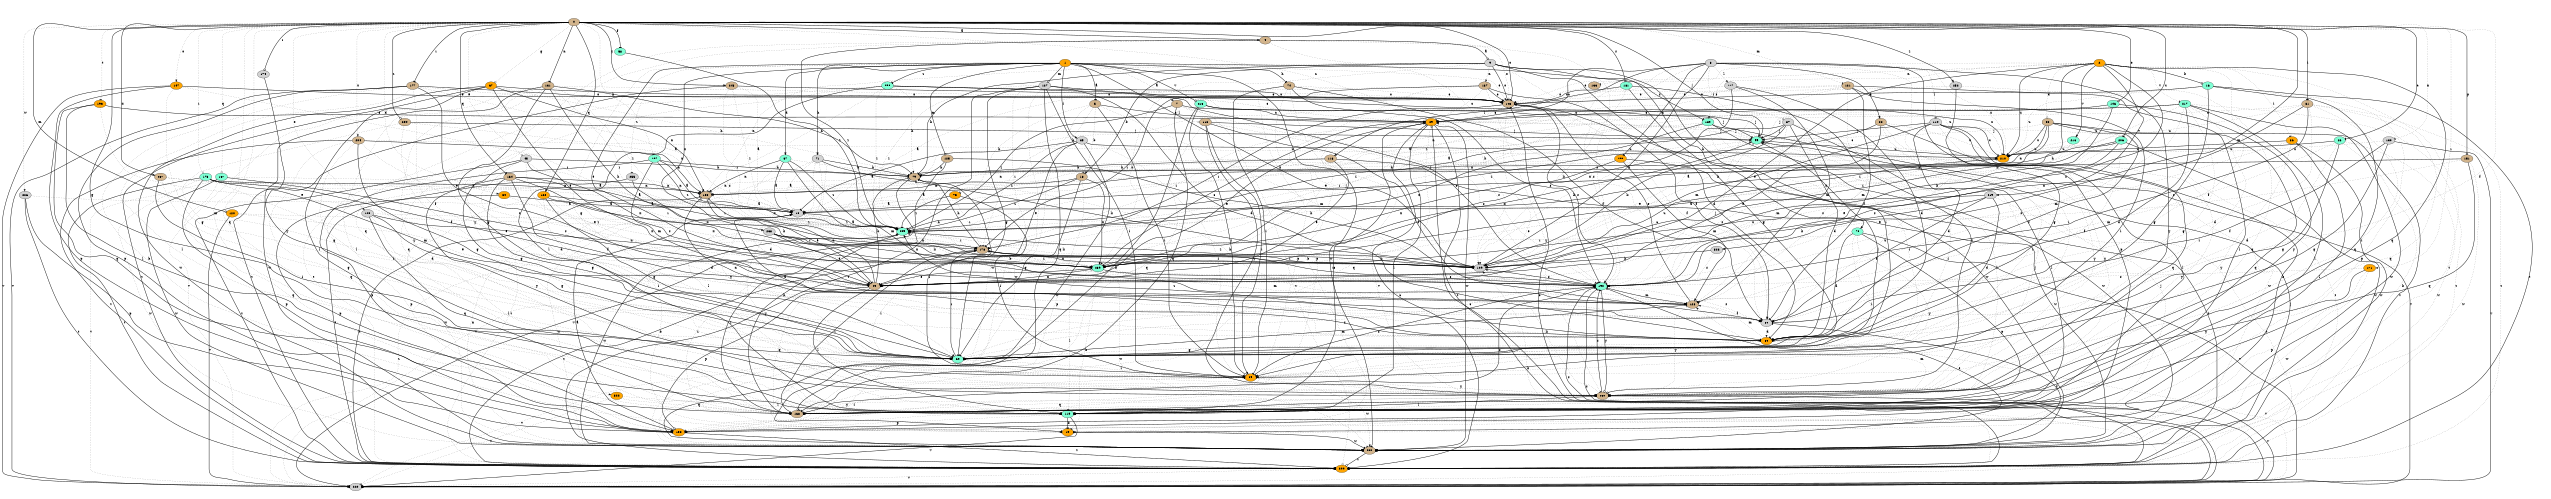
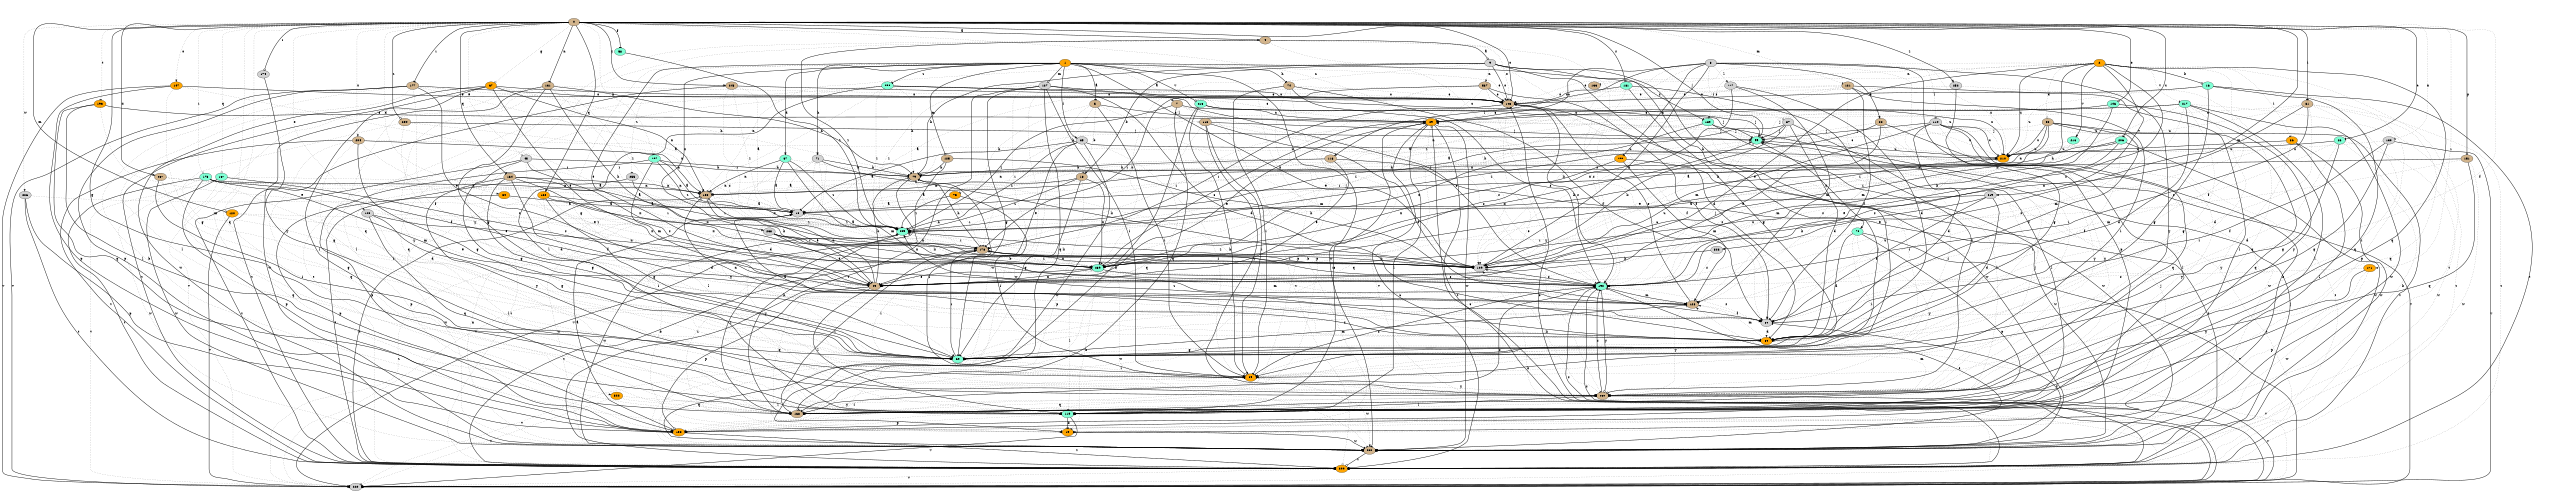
node "137": label "137" -> "537"
edge "88" -> "99": added, label "j"
